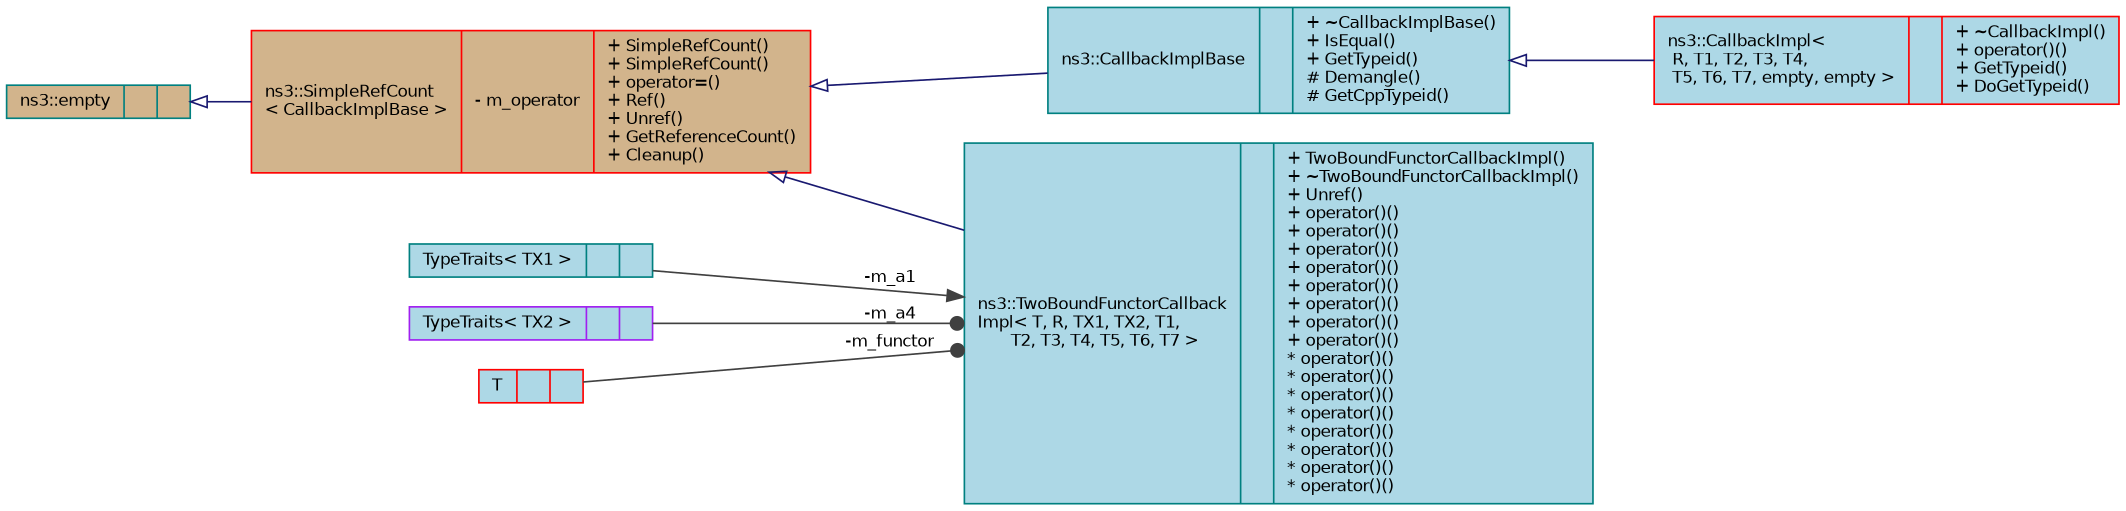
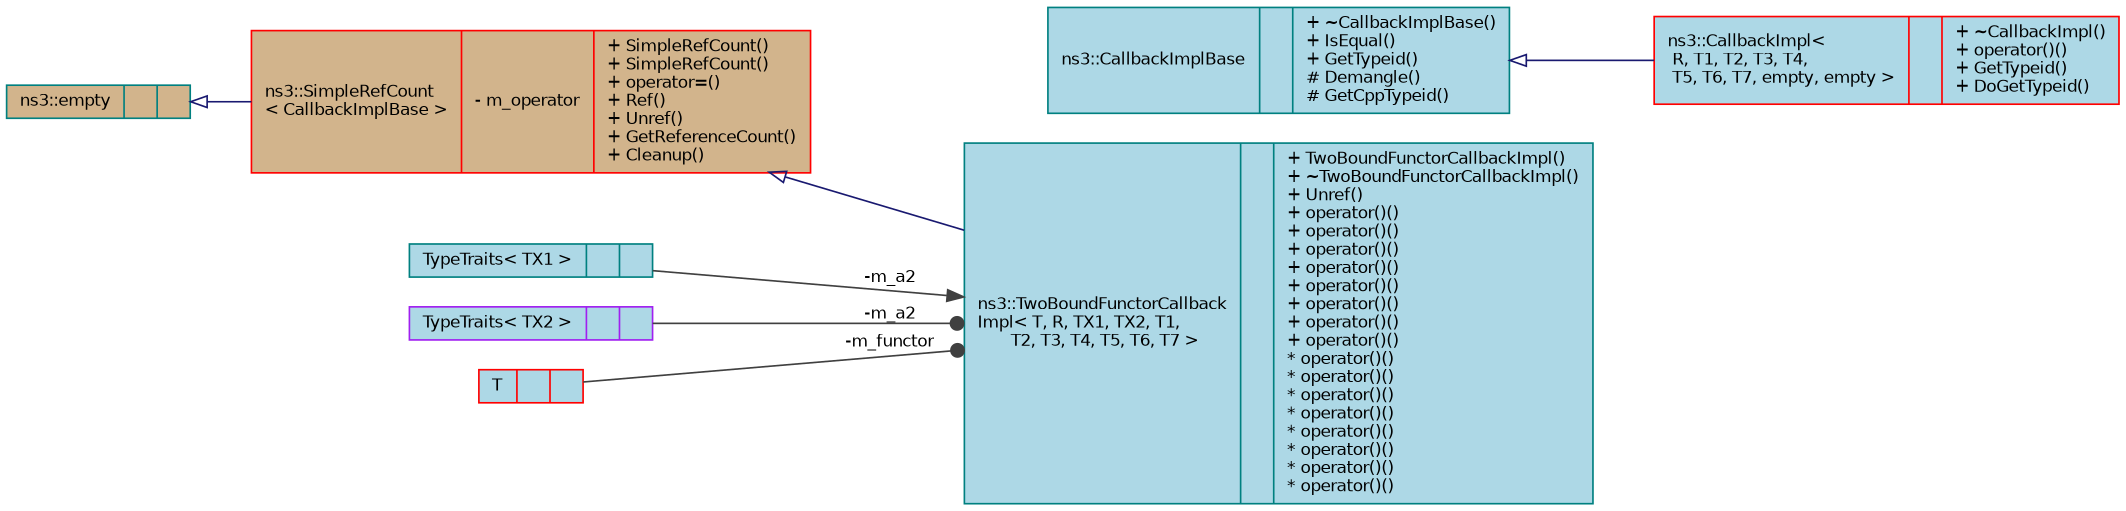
edge "ns3::CallbackImplBase" -> "ns3::SimpleRefCount": removed
edge "TypeTraits< TX1 >" -> "ns3::TwoBoundFunctorCallback": label " -m_a1" -> " -m_a2"
edge "TypeTraits< TX2 >" -> "ns3::TwoBoundFunctorCallback": label " -m_a4" -> " -m_a2"
